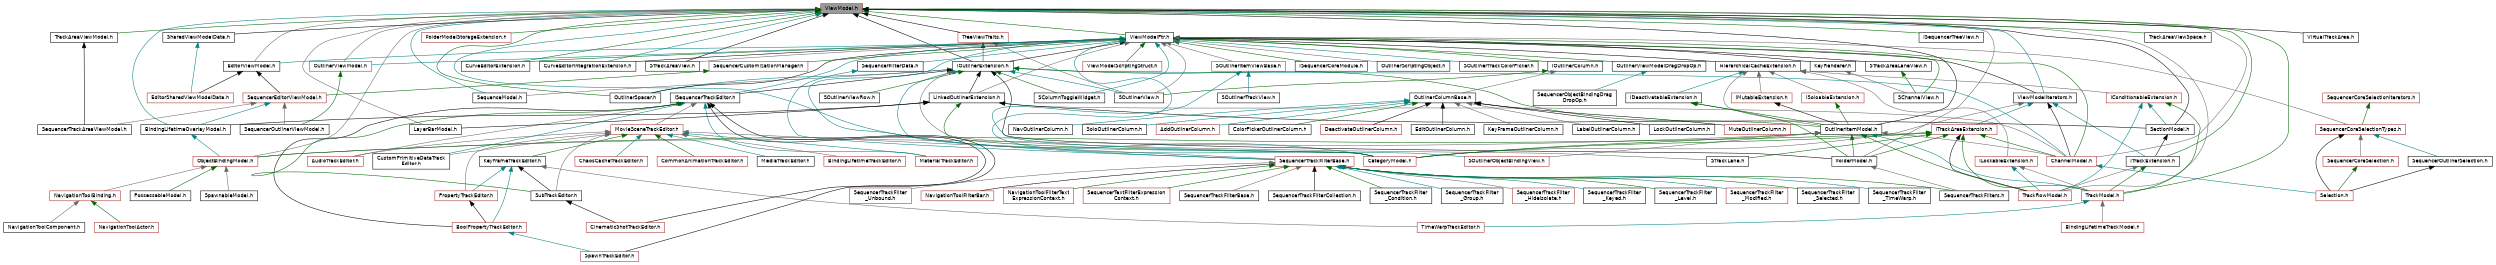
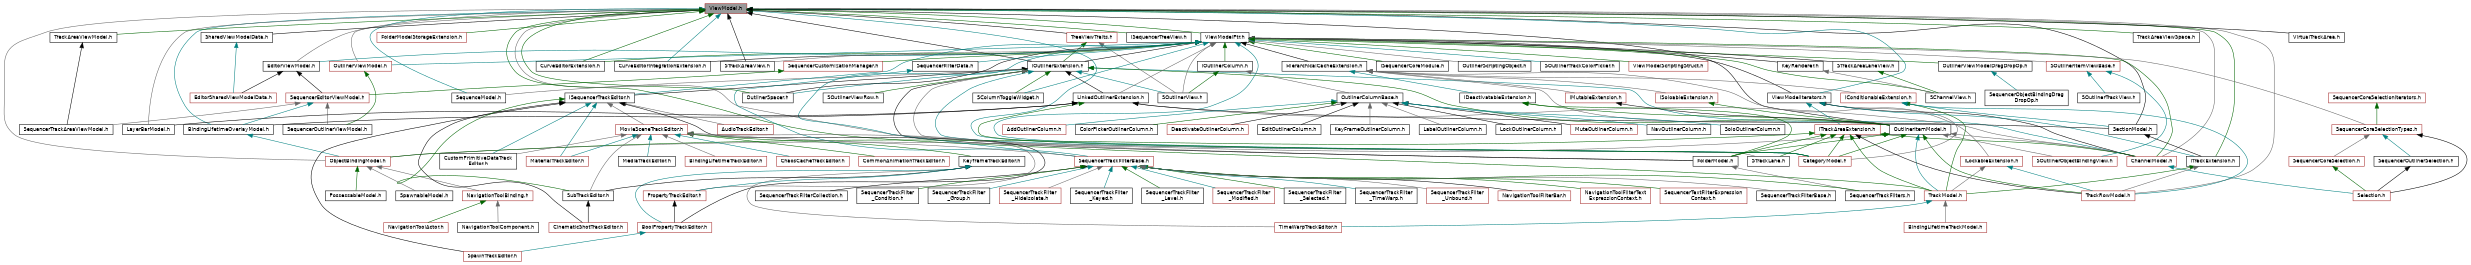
edge "AudioTrackEditor.h" -> "MovieSceneTrackEditor.h": removed
